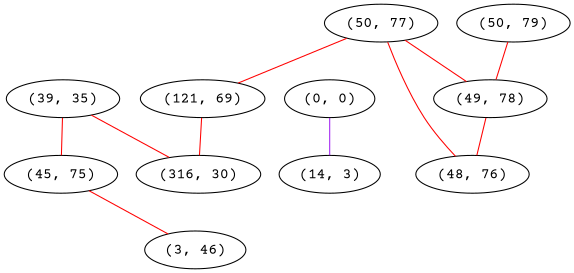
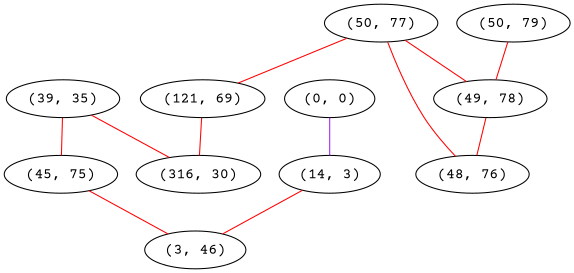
edge "(14, 3)" -- "(3, 46)": added
